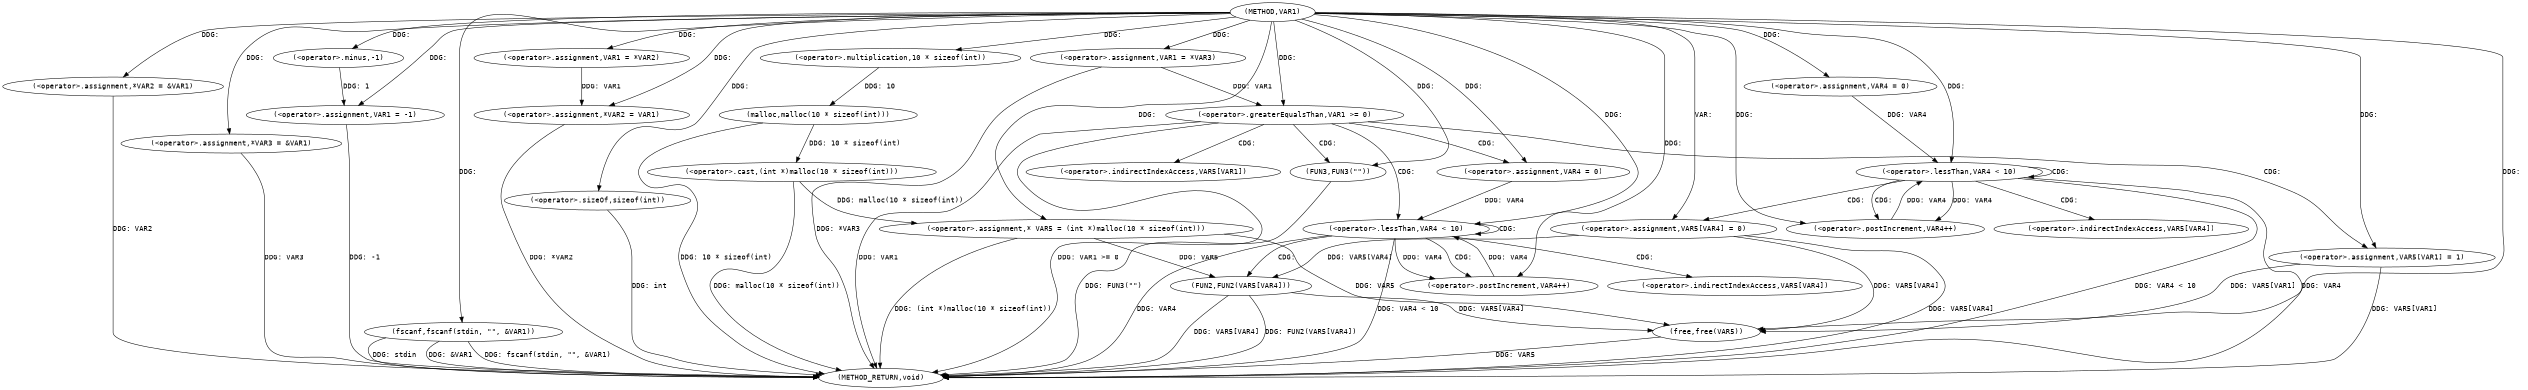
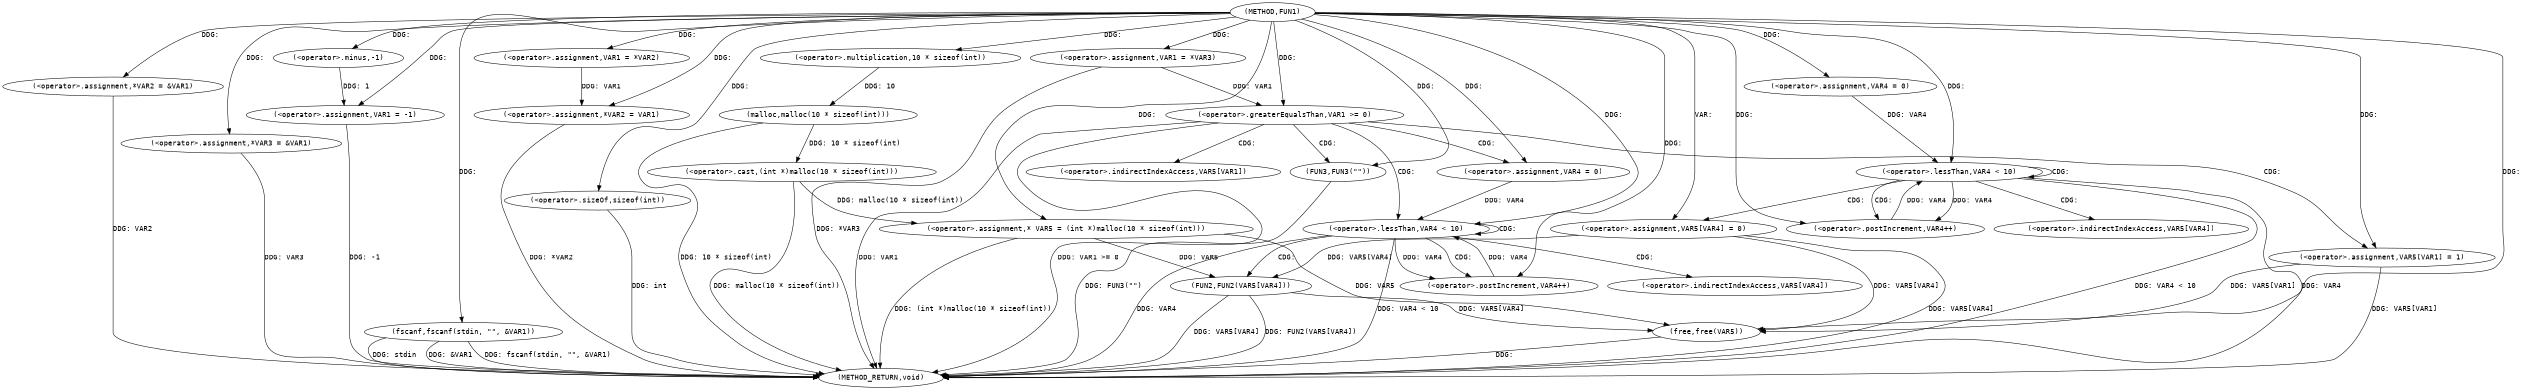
node "(METHOD,VAR1)": label "(METHOD,VAR1)" -> "(METHOD,FUN1)"
edge "(free,free(VAR5))" -> "(METHOD_RETURN,void)": label "DDG: VAR5" -> "DDG: "
